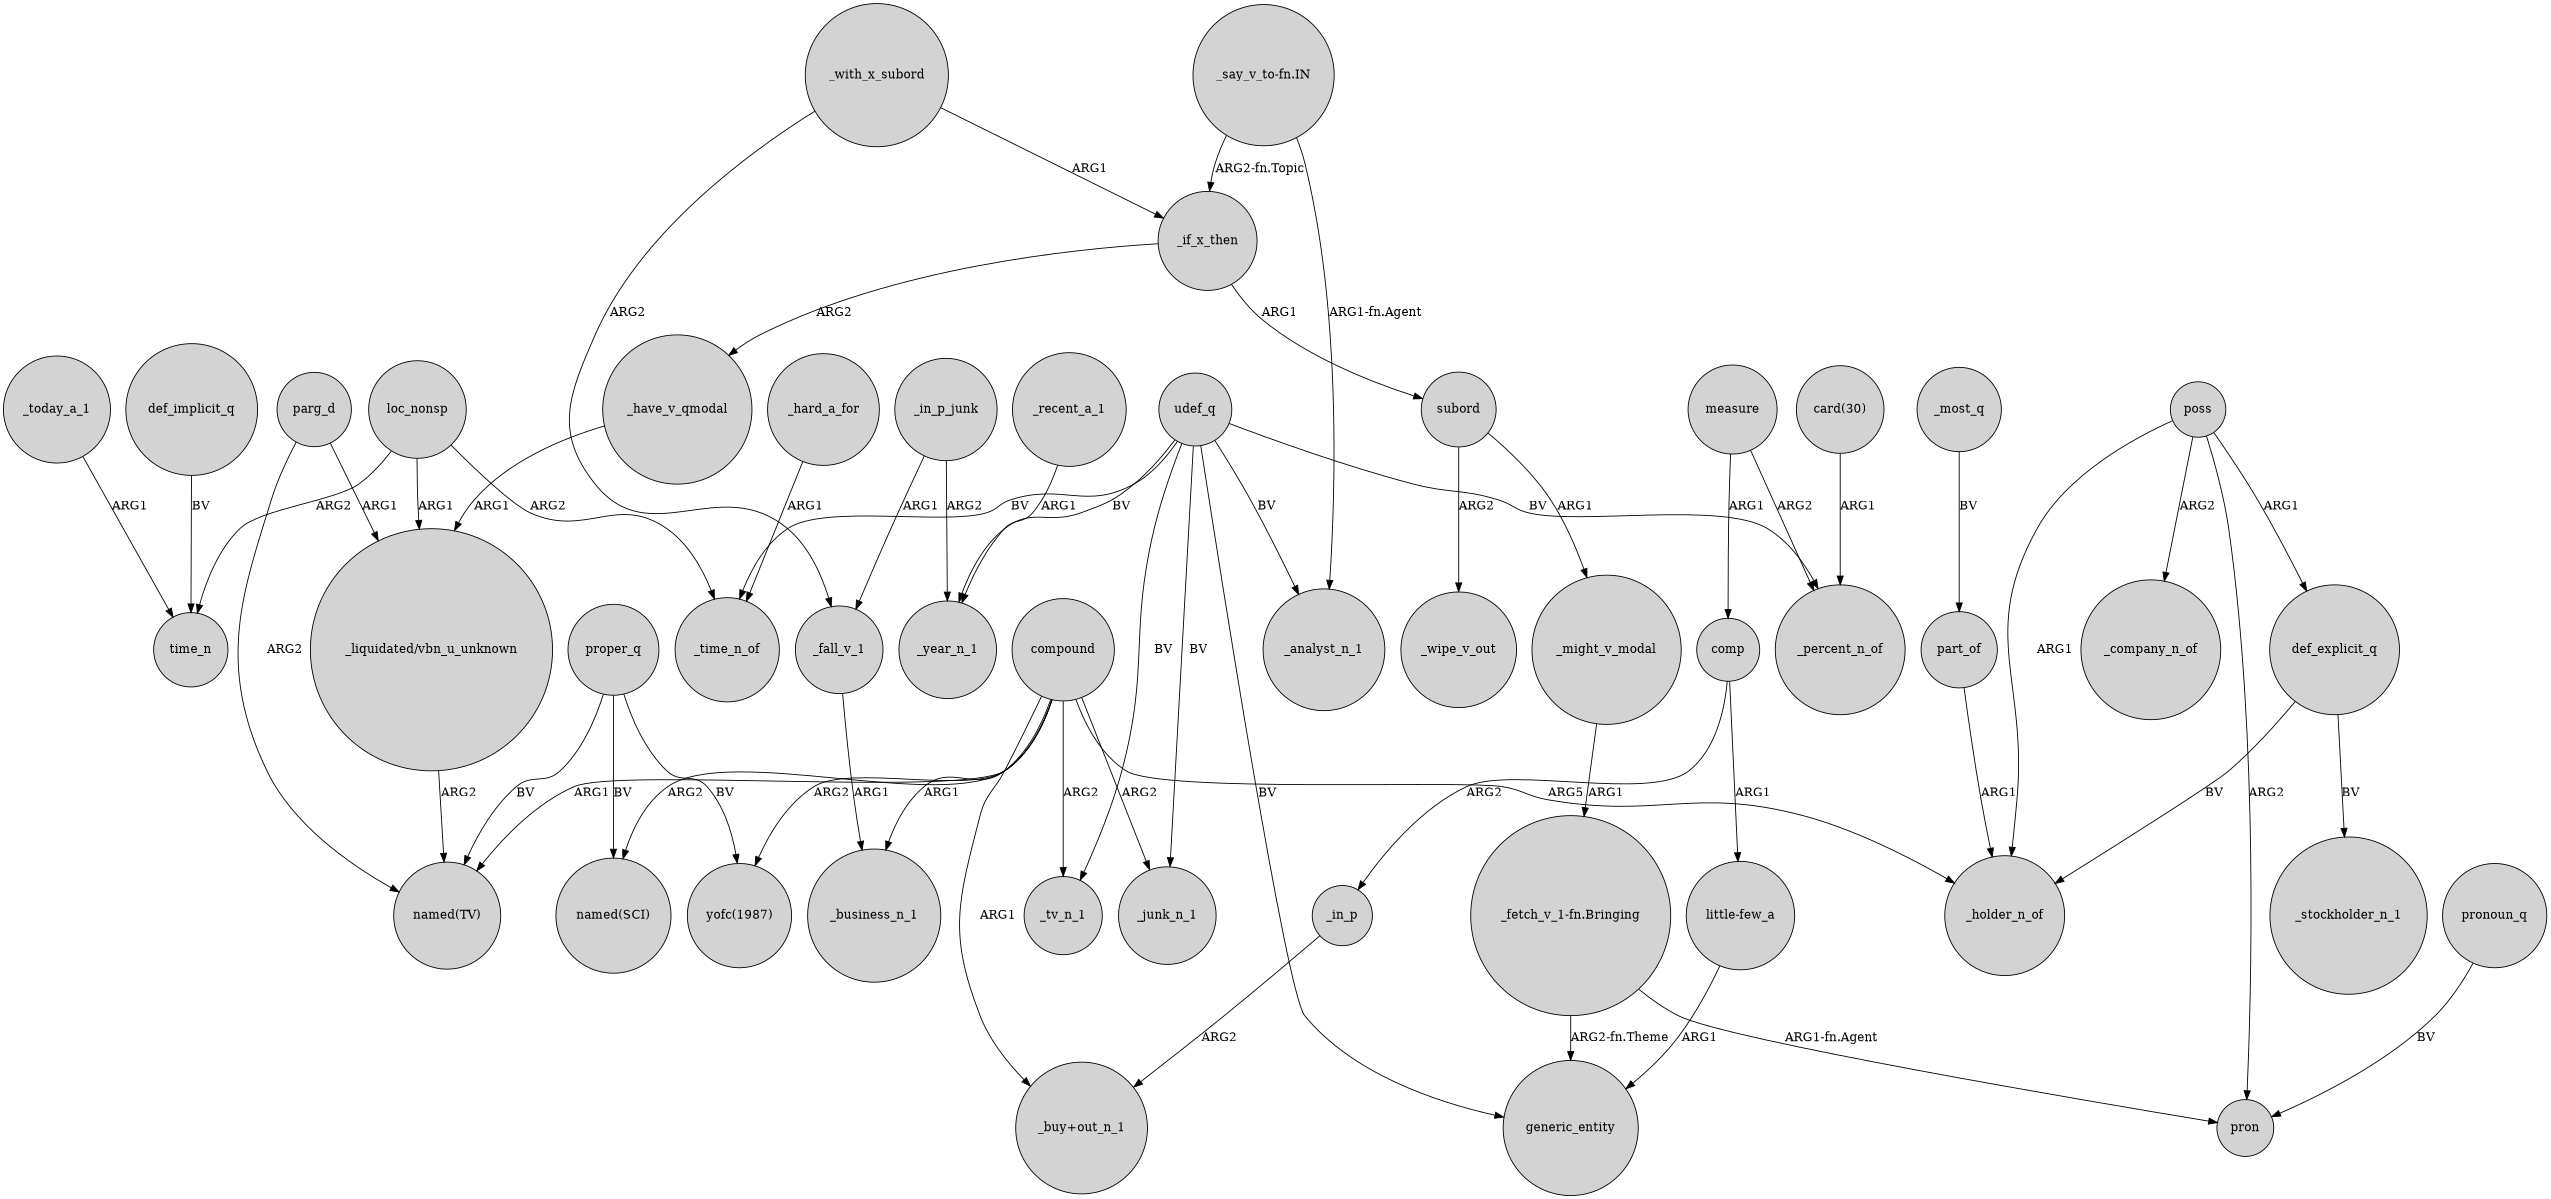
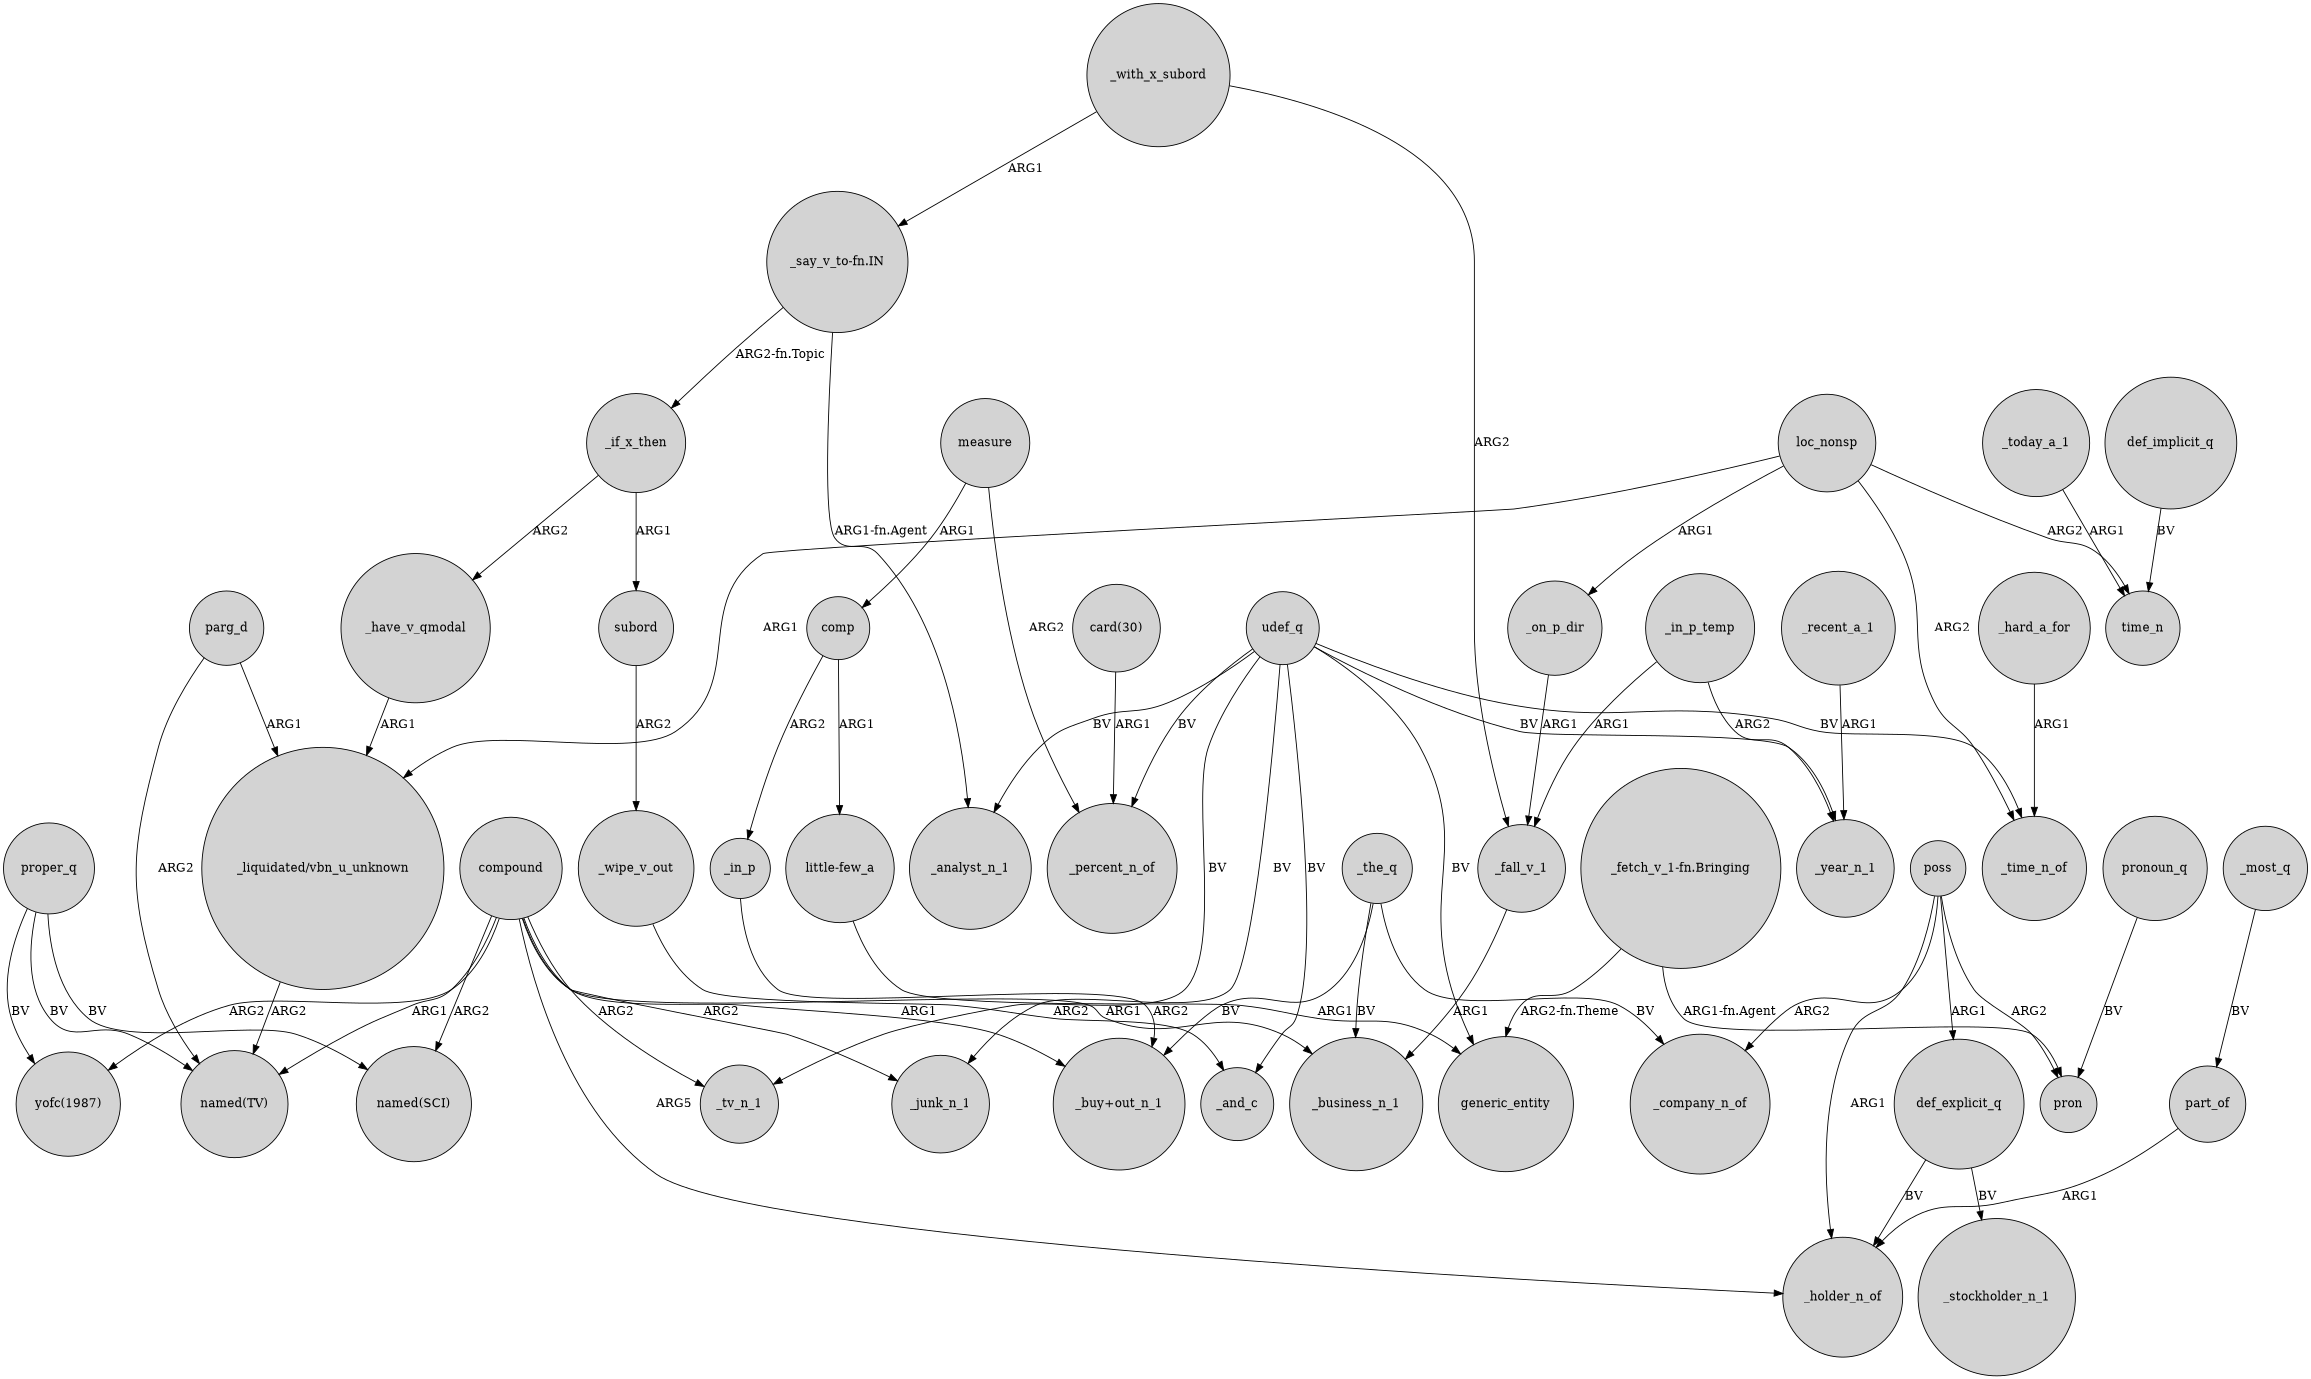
edge "_with_x_subord" -> "_if_x_then": now "_with_x_subord" -> "_say_v_to-fn.IN"
node "_in_p_junk": label "_in_p_junk" -> "_in_p_temp"
node "_on_p_dir": added
node "_might_v_modal": removed
node "_the_q": added
node "_and_c": added
